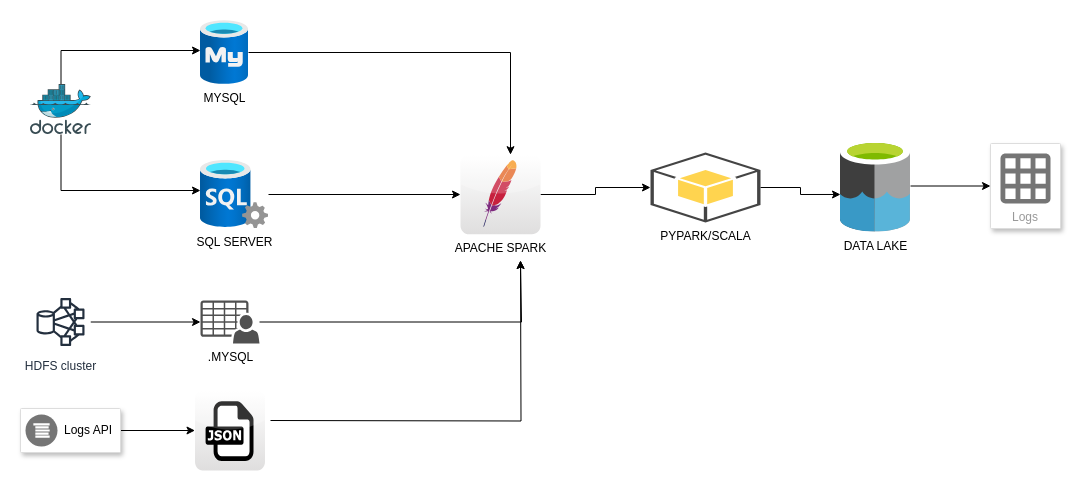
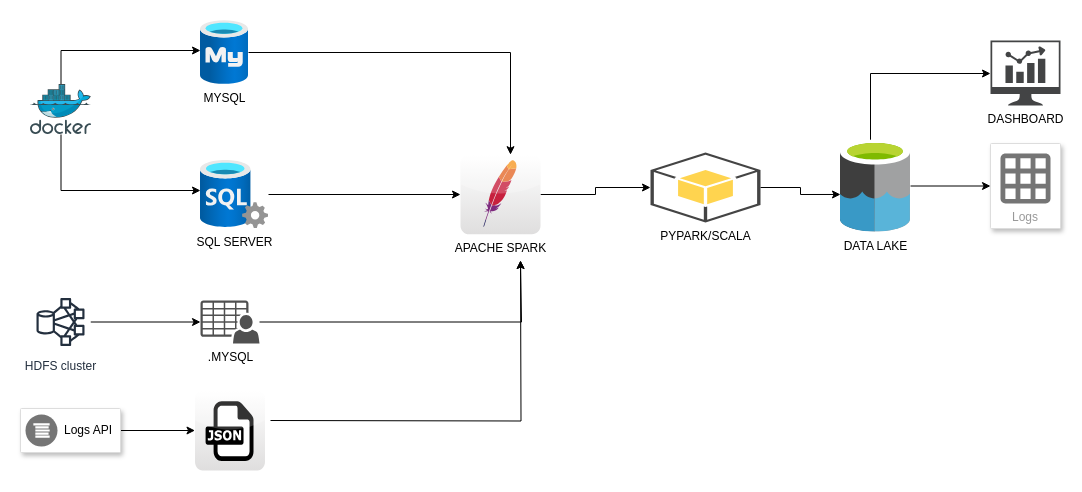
node "DASHBOARD": added
edge "DATA LAKE" -> "DASHBOARD": added
